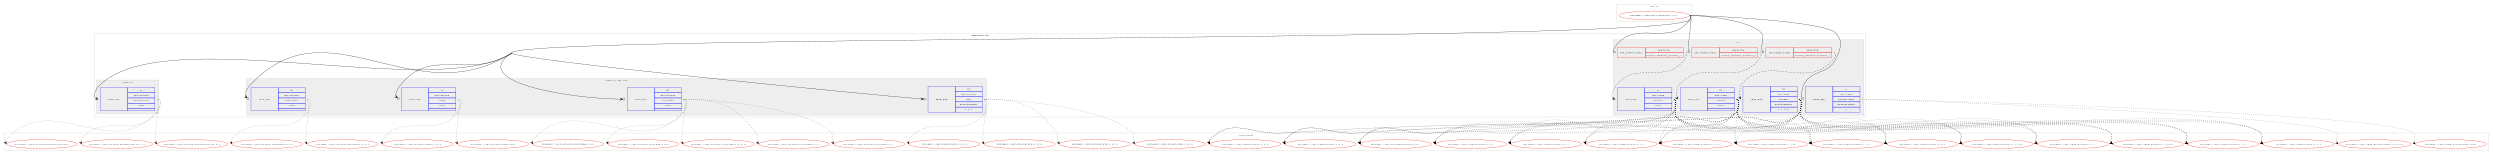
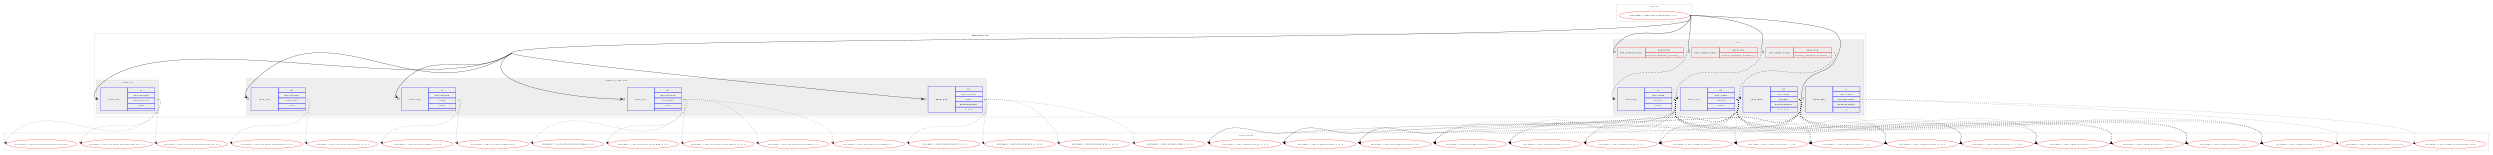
node "portage://dev-lang/python-3.5.9": label "portage://dev-lang/python-3.5.9" -> "portage://dev-portage/python-3.5.9"
